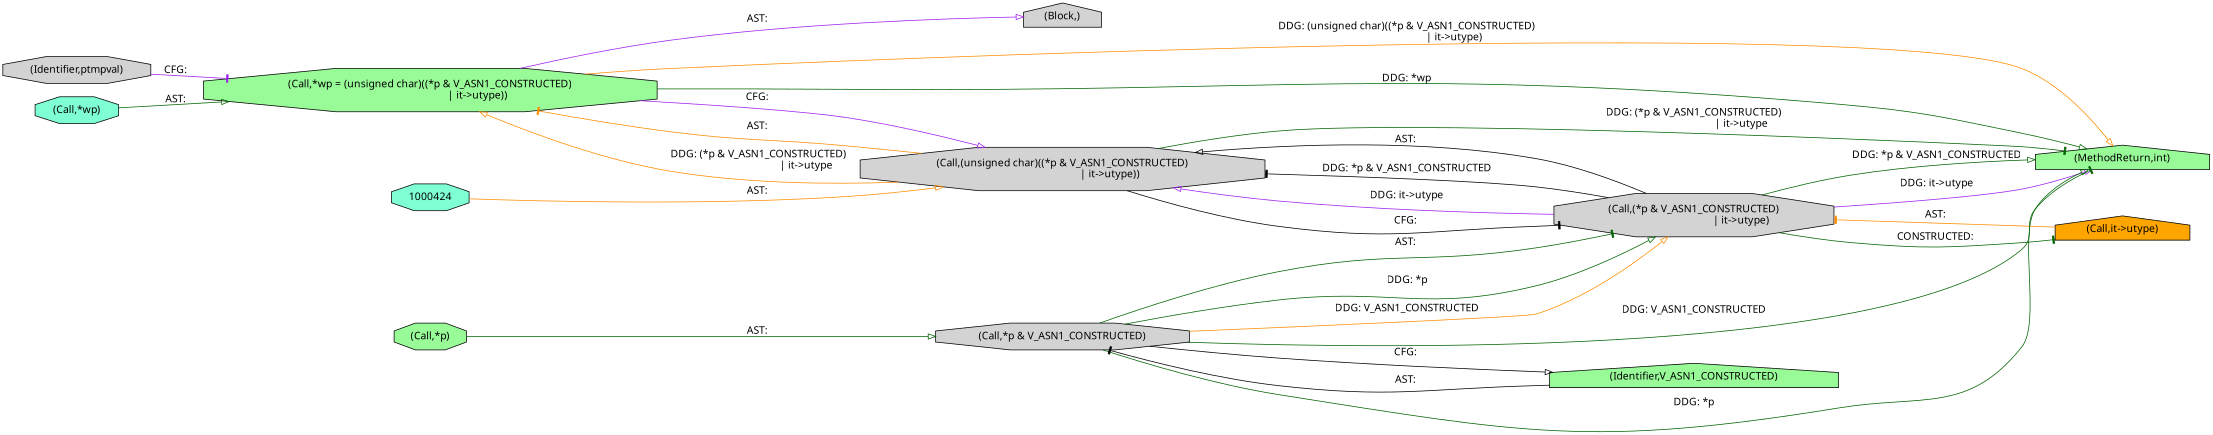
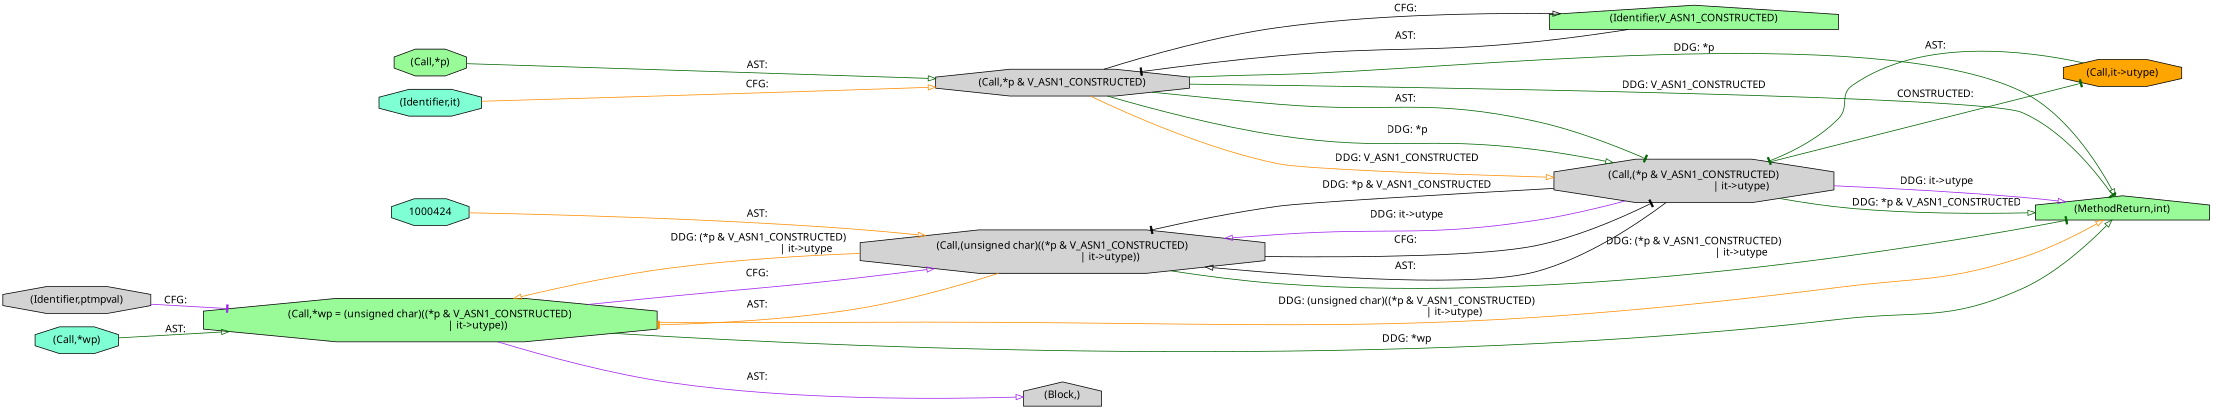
node "(Identifier,it)": added
edge "(Call,it->utype)" -> "(Call,(*p & V_ASN1_CONSTRUCTED) | it->utype)": color darkorange -> darkgreen
node "(Call,it->utype)": shape house -> octagon
